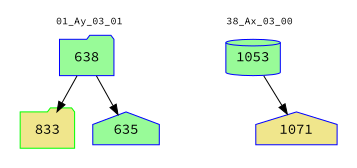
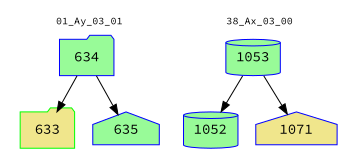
node "638": label "638" -> "634"
node "833": label "833" -> "633"
node "1052": added
